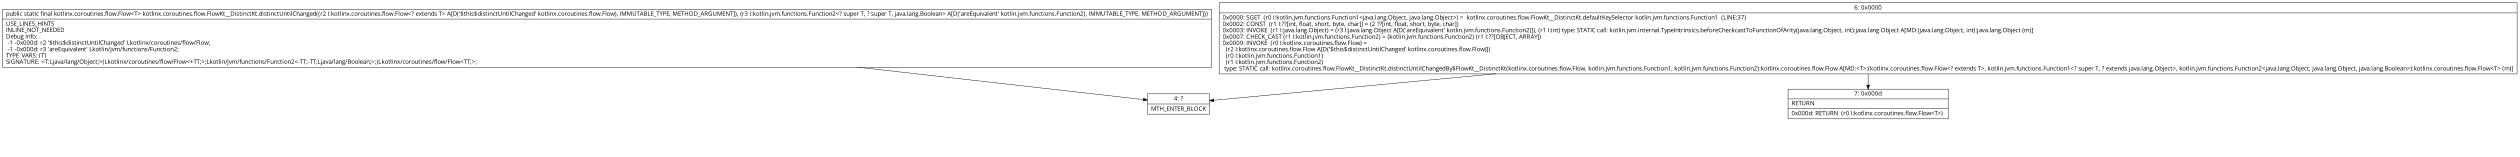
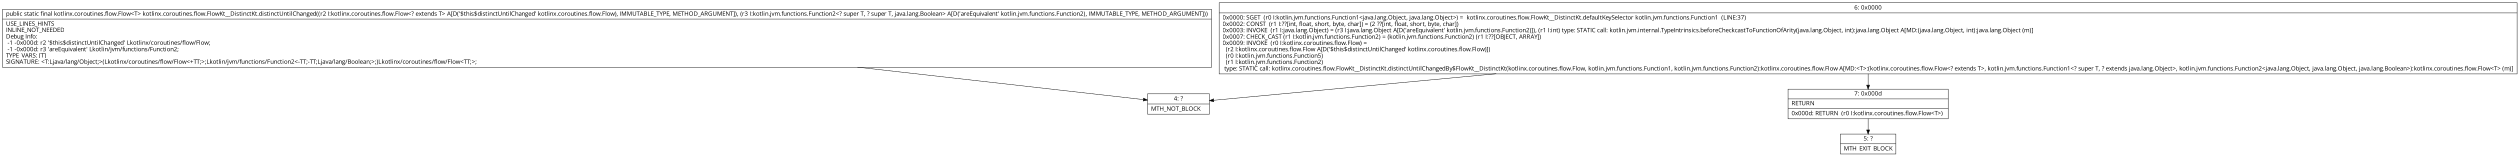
node "6: 0x0000": text "(r0 I:kotlin.jvm.functions.Function1)" -> "(r0 I:kotlin.jvm.functions.Function5)"
node "4: ?": text "MTH_ENTER_BLOCK" -> "MTH_NOT_BLOCK"
node "5: ?": added
